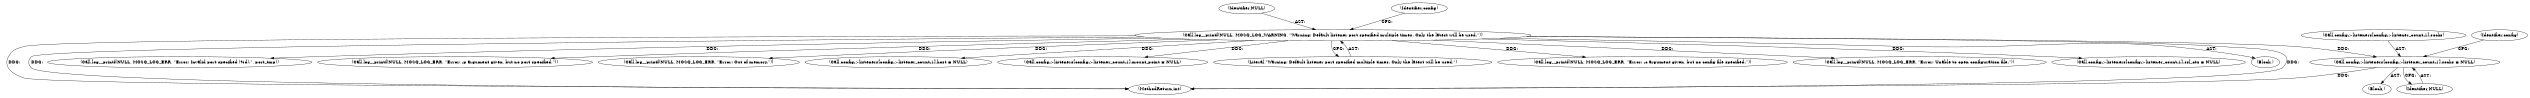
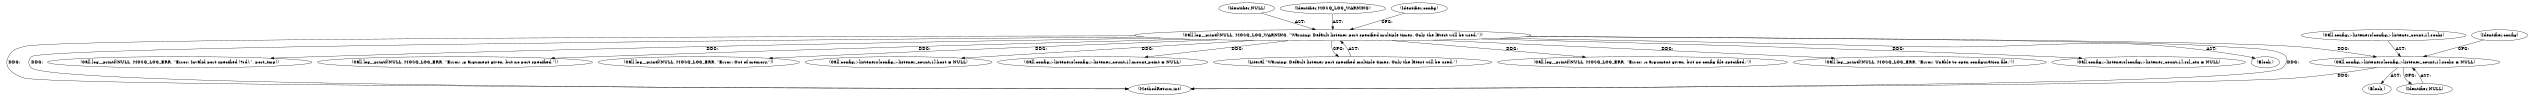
node "(Identifier,MOSQ_LOG_WARNING)": added
